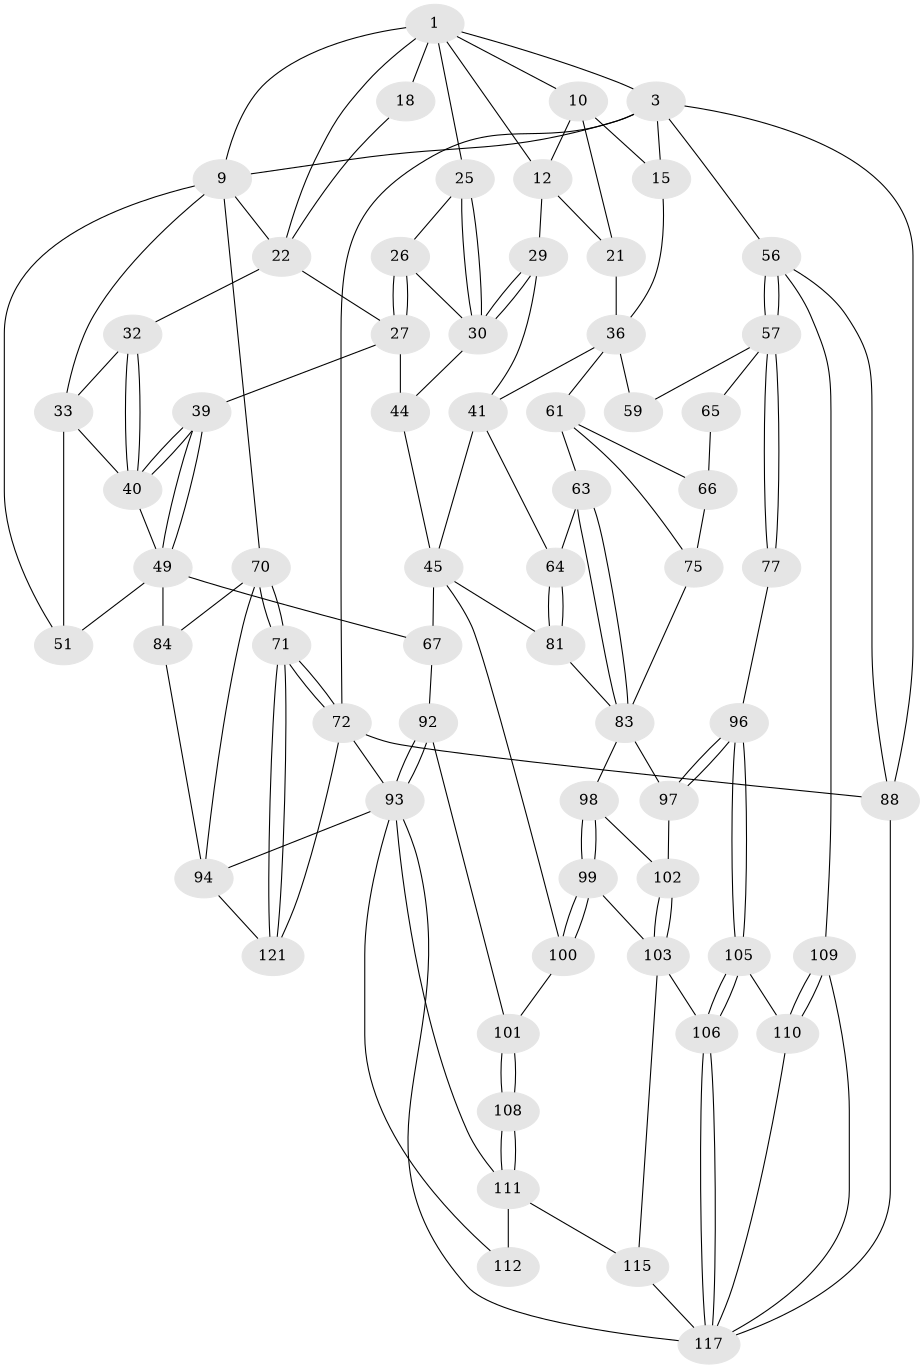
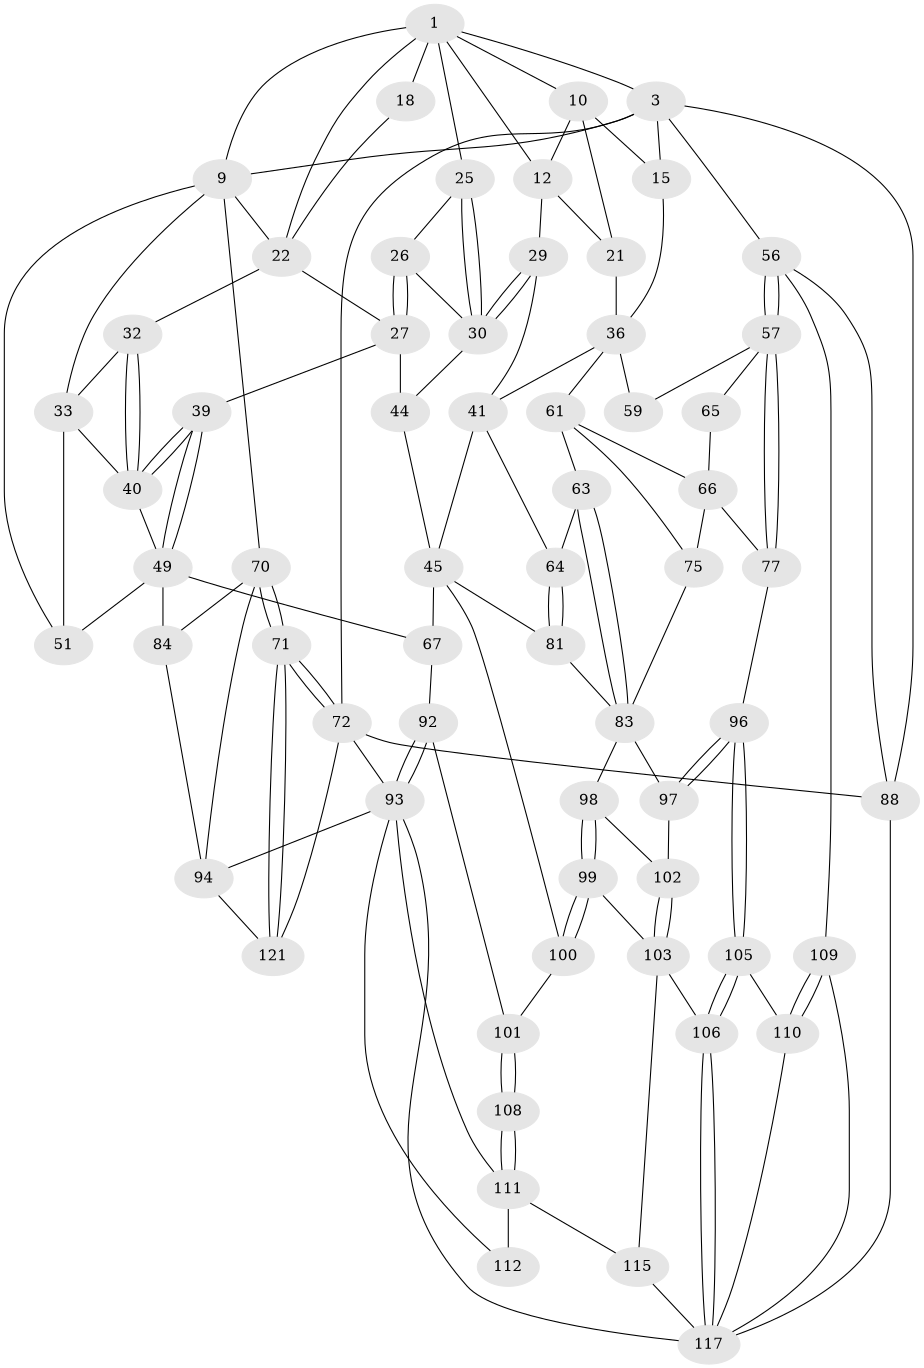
edge "66" -- "77": added
